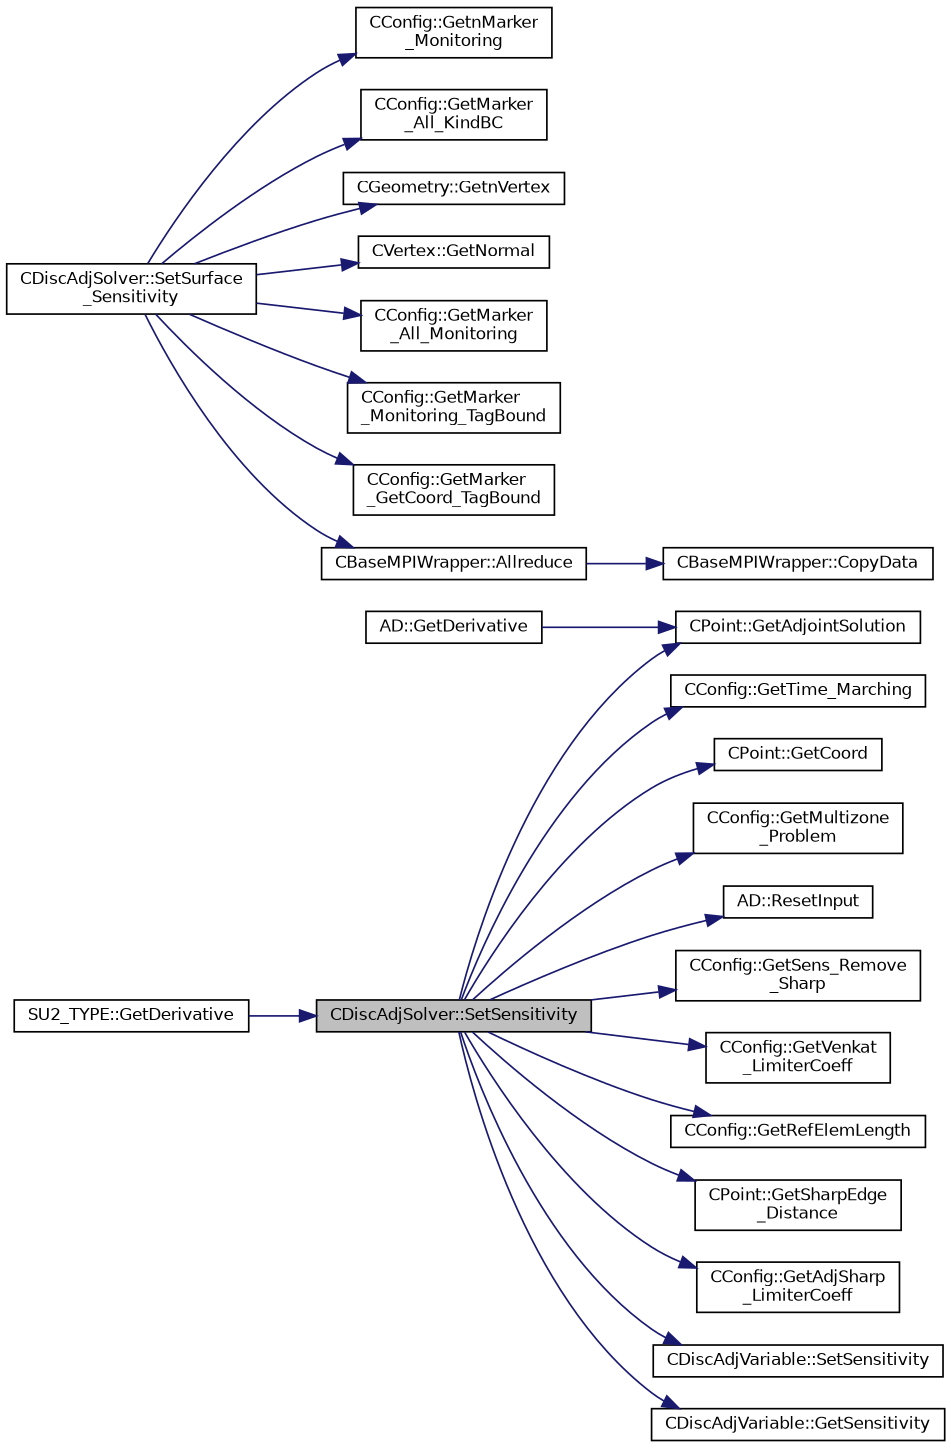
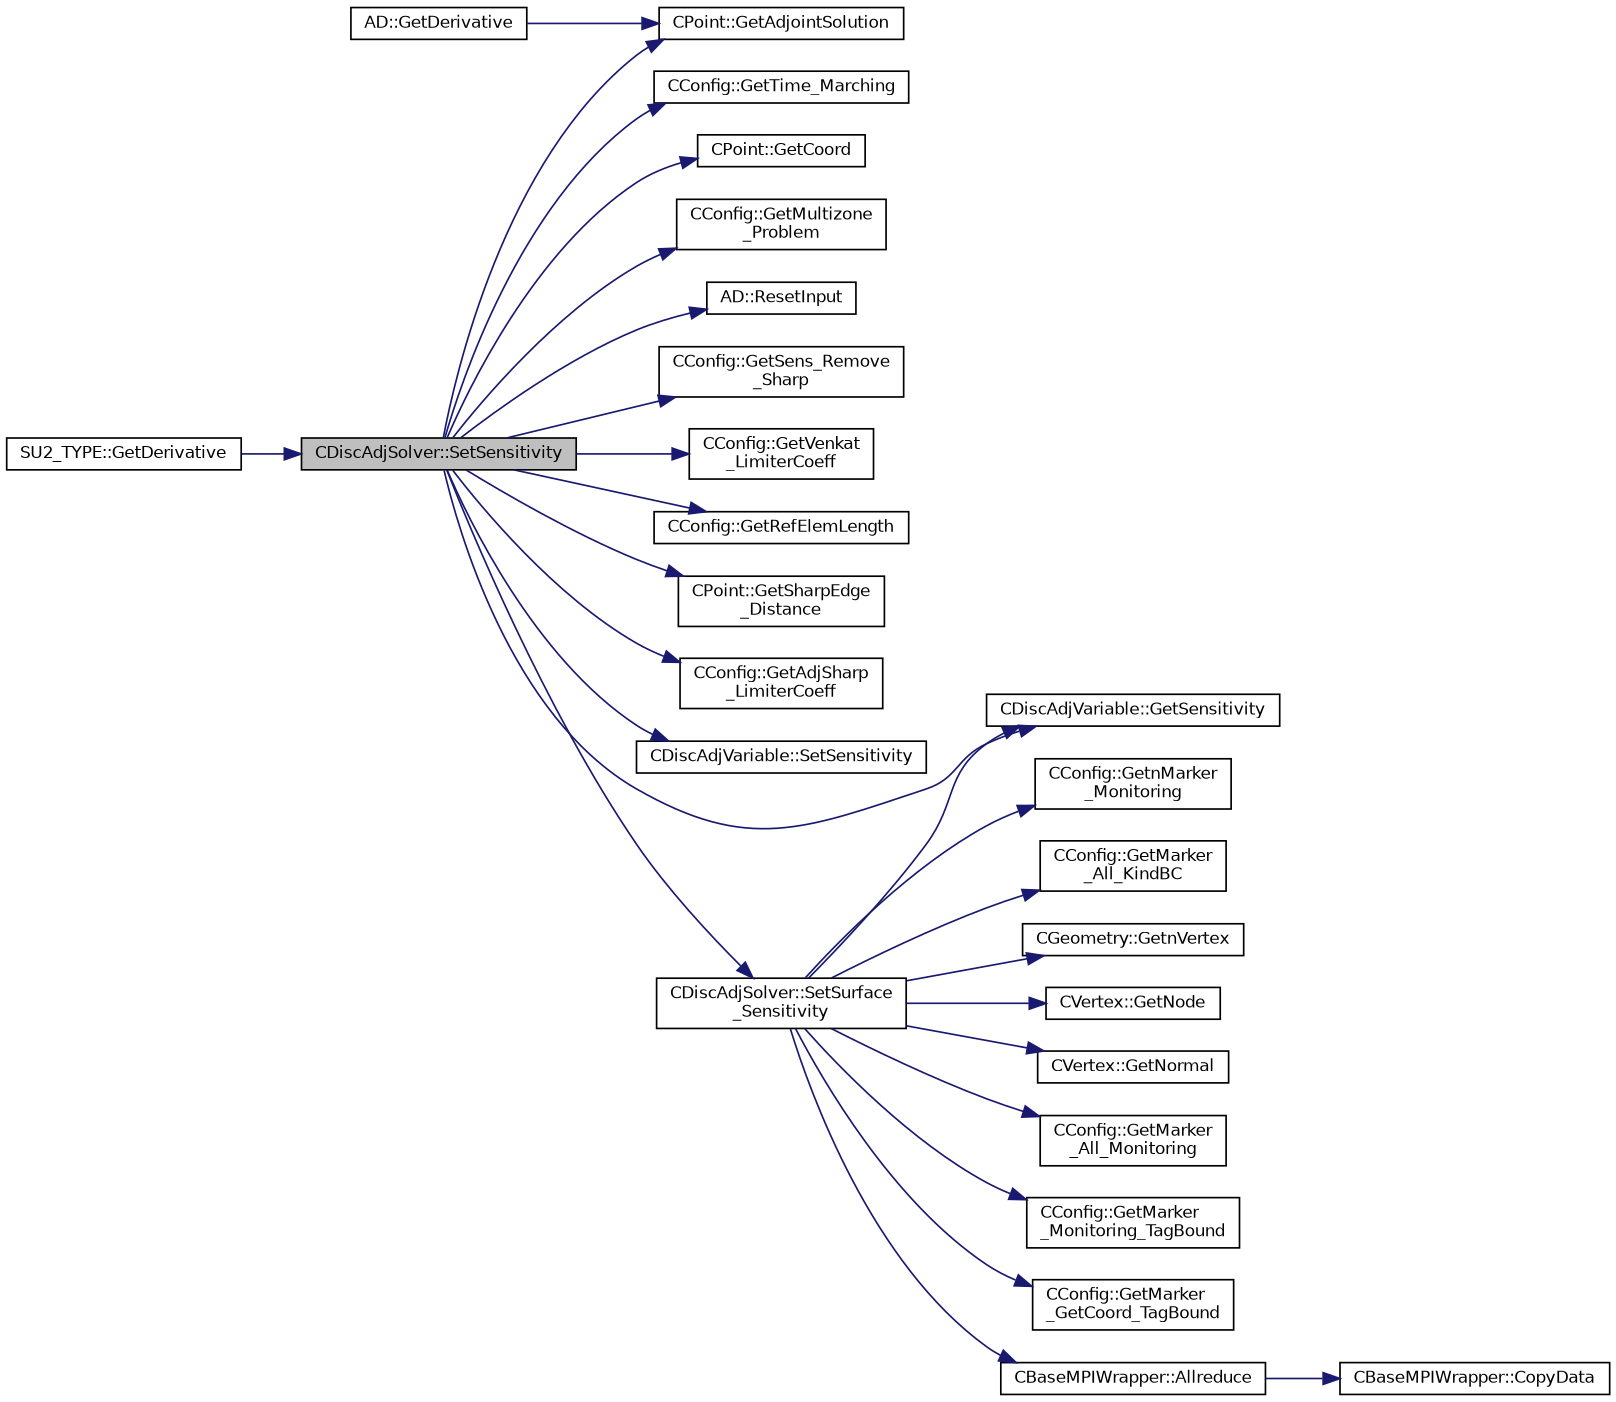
edge "CDiscAdjSolver::SetSensitivity" -> "CDiscAdjSolver::SetSurface _Sensitivity": added
edge "CDiscAdjSolver::SetSurface _Sensitivity" -> "CDiscAdjVariable::GetSensitivity": added
node "CVertex::GetNode": added
